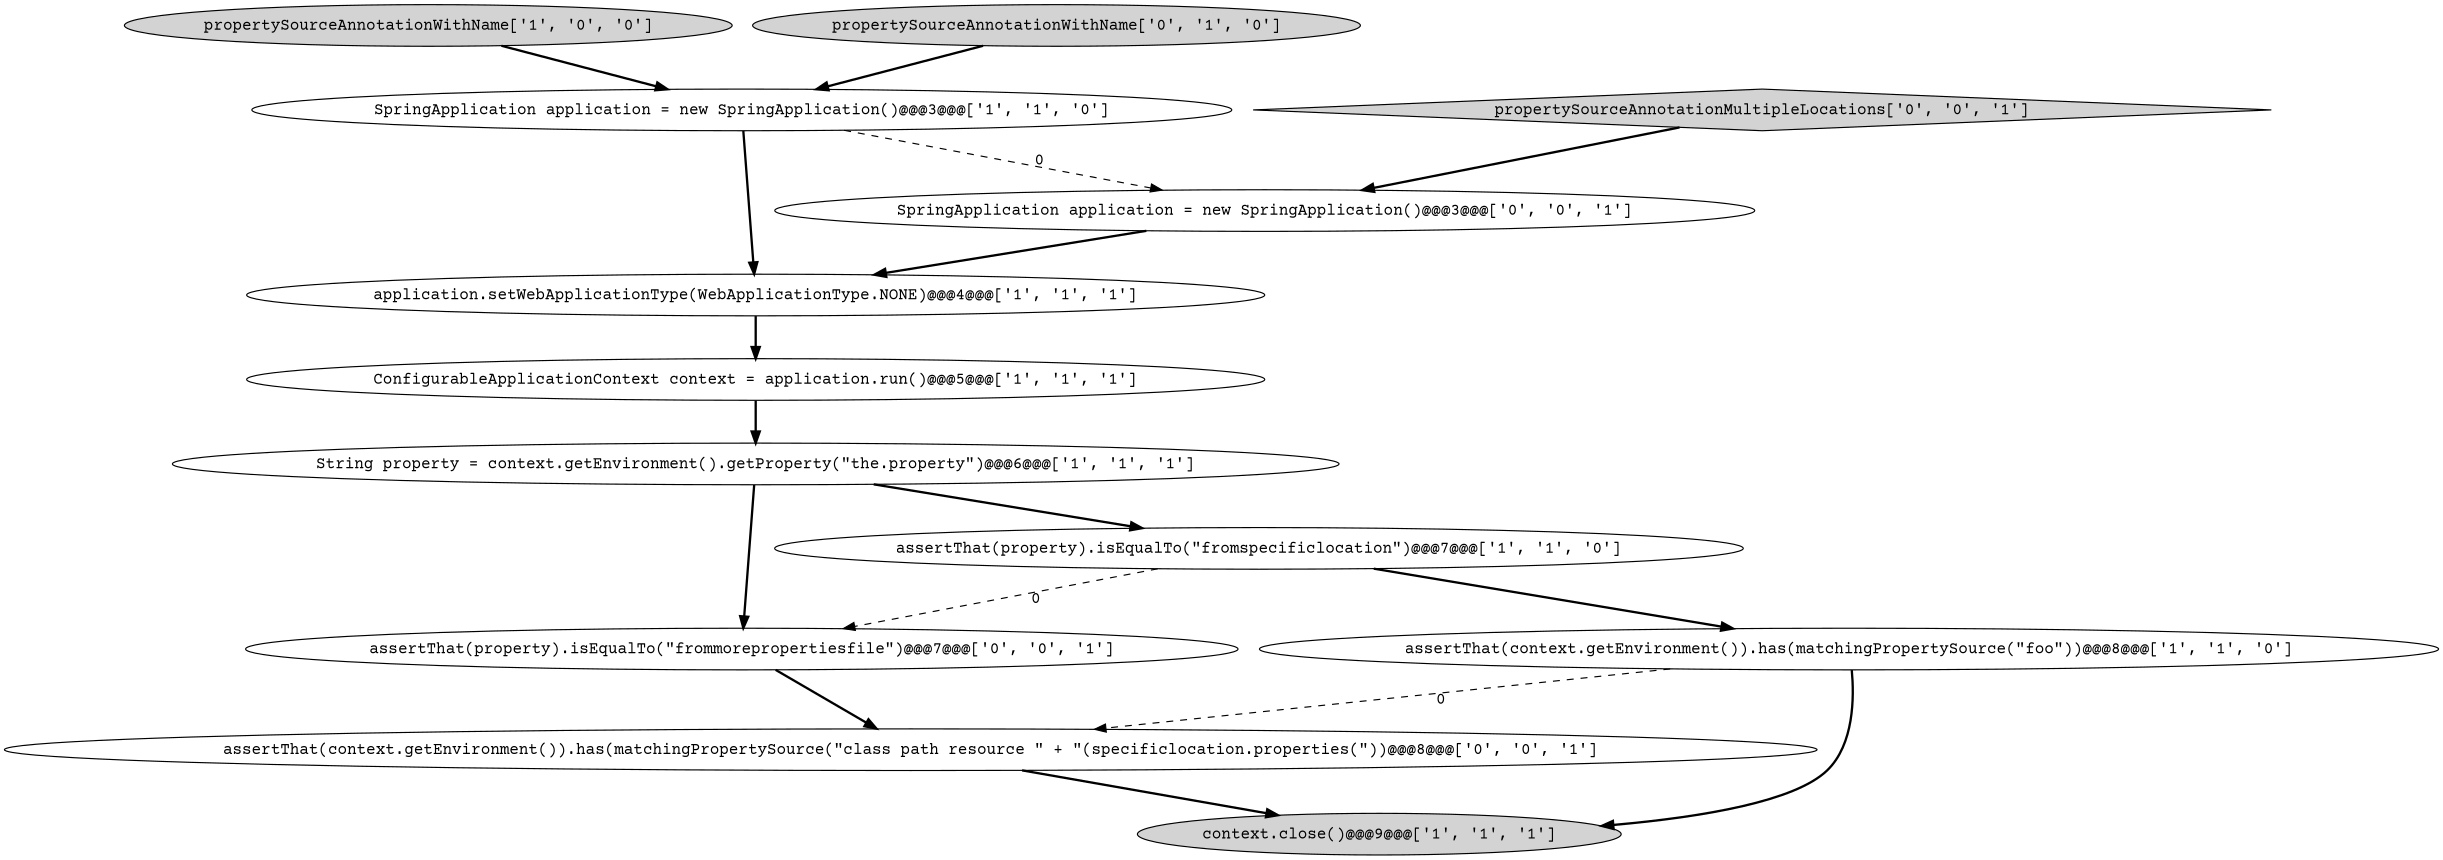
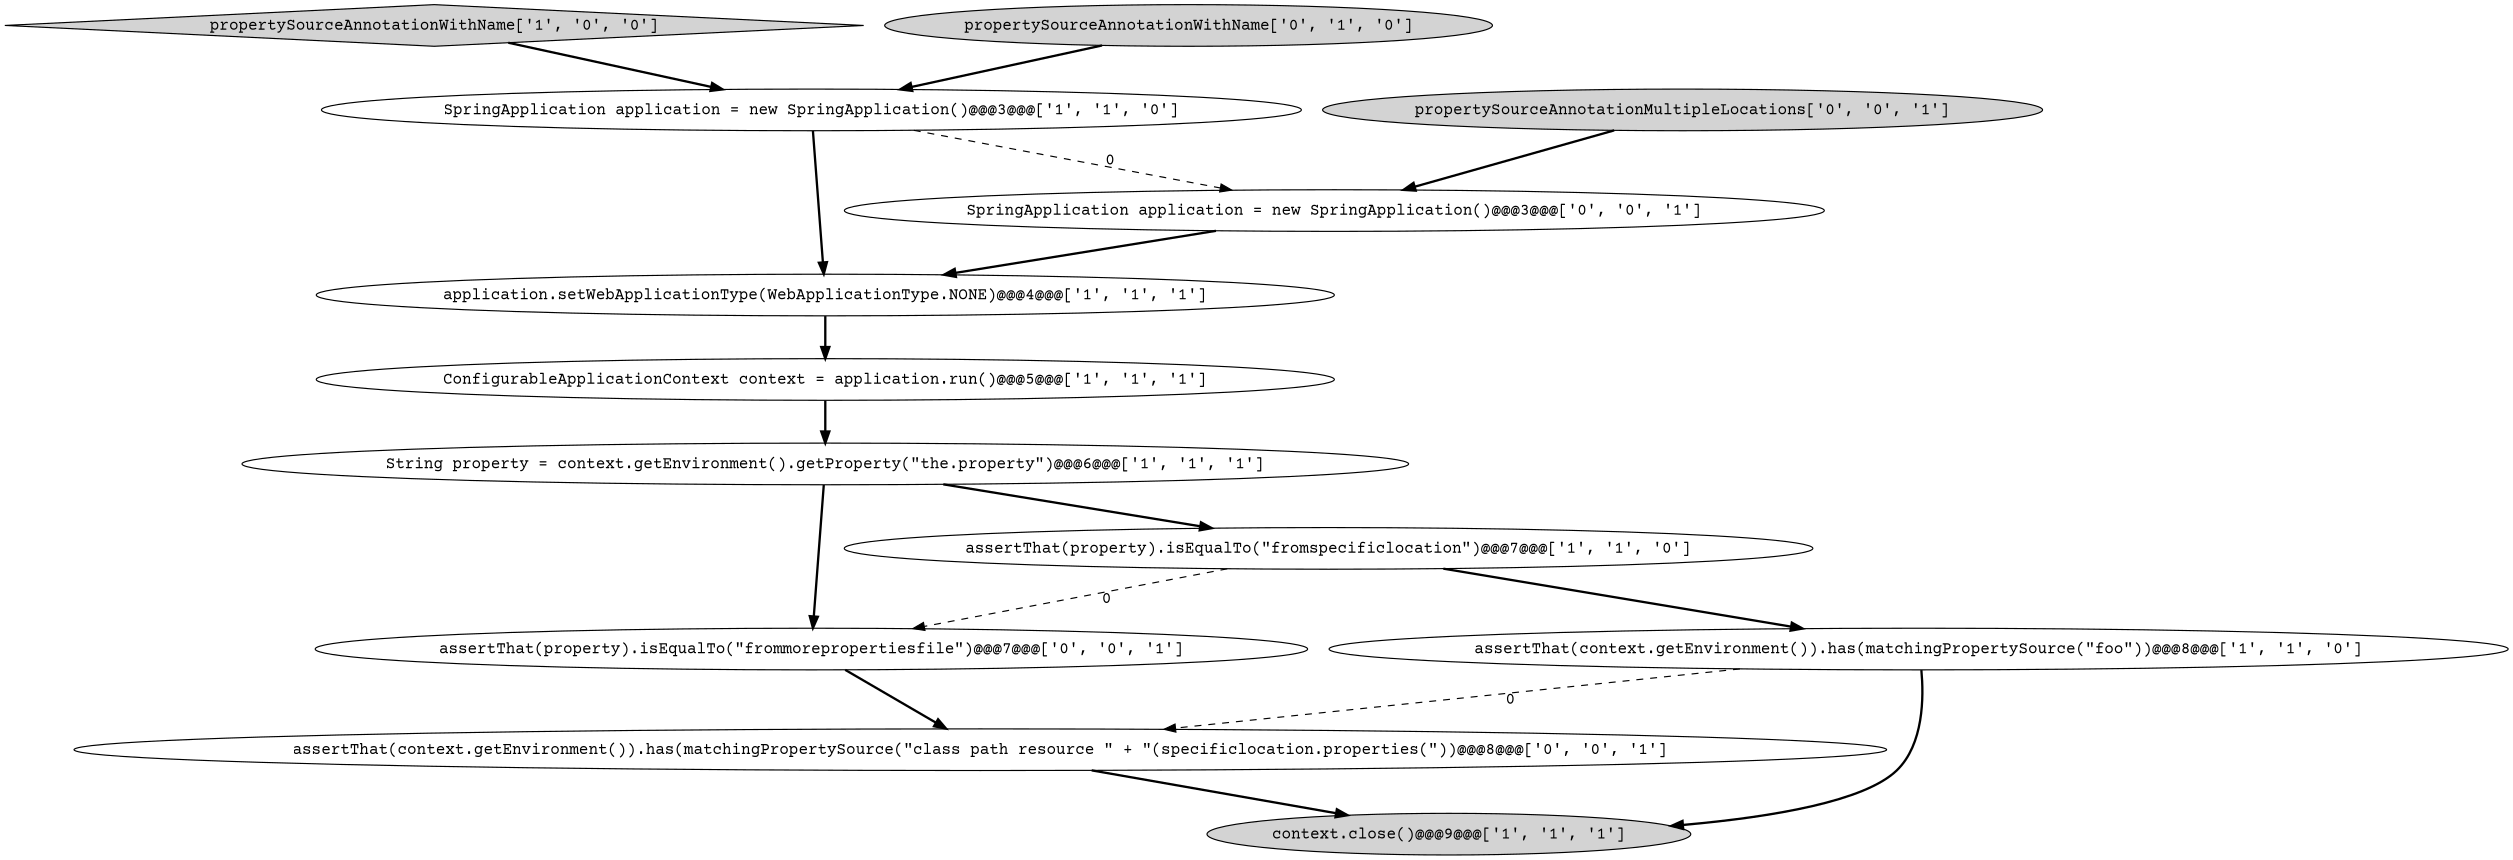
node "propertySourceAnnotationWithName['1', '0', '0']": shape ellipse -> diamond
node "propertySourceAnnotationMultipleLocations['0', '0', '1']": shape diamond -> ellipse
